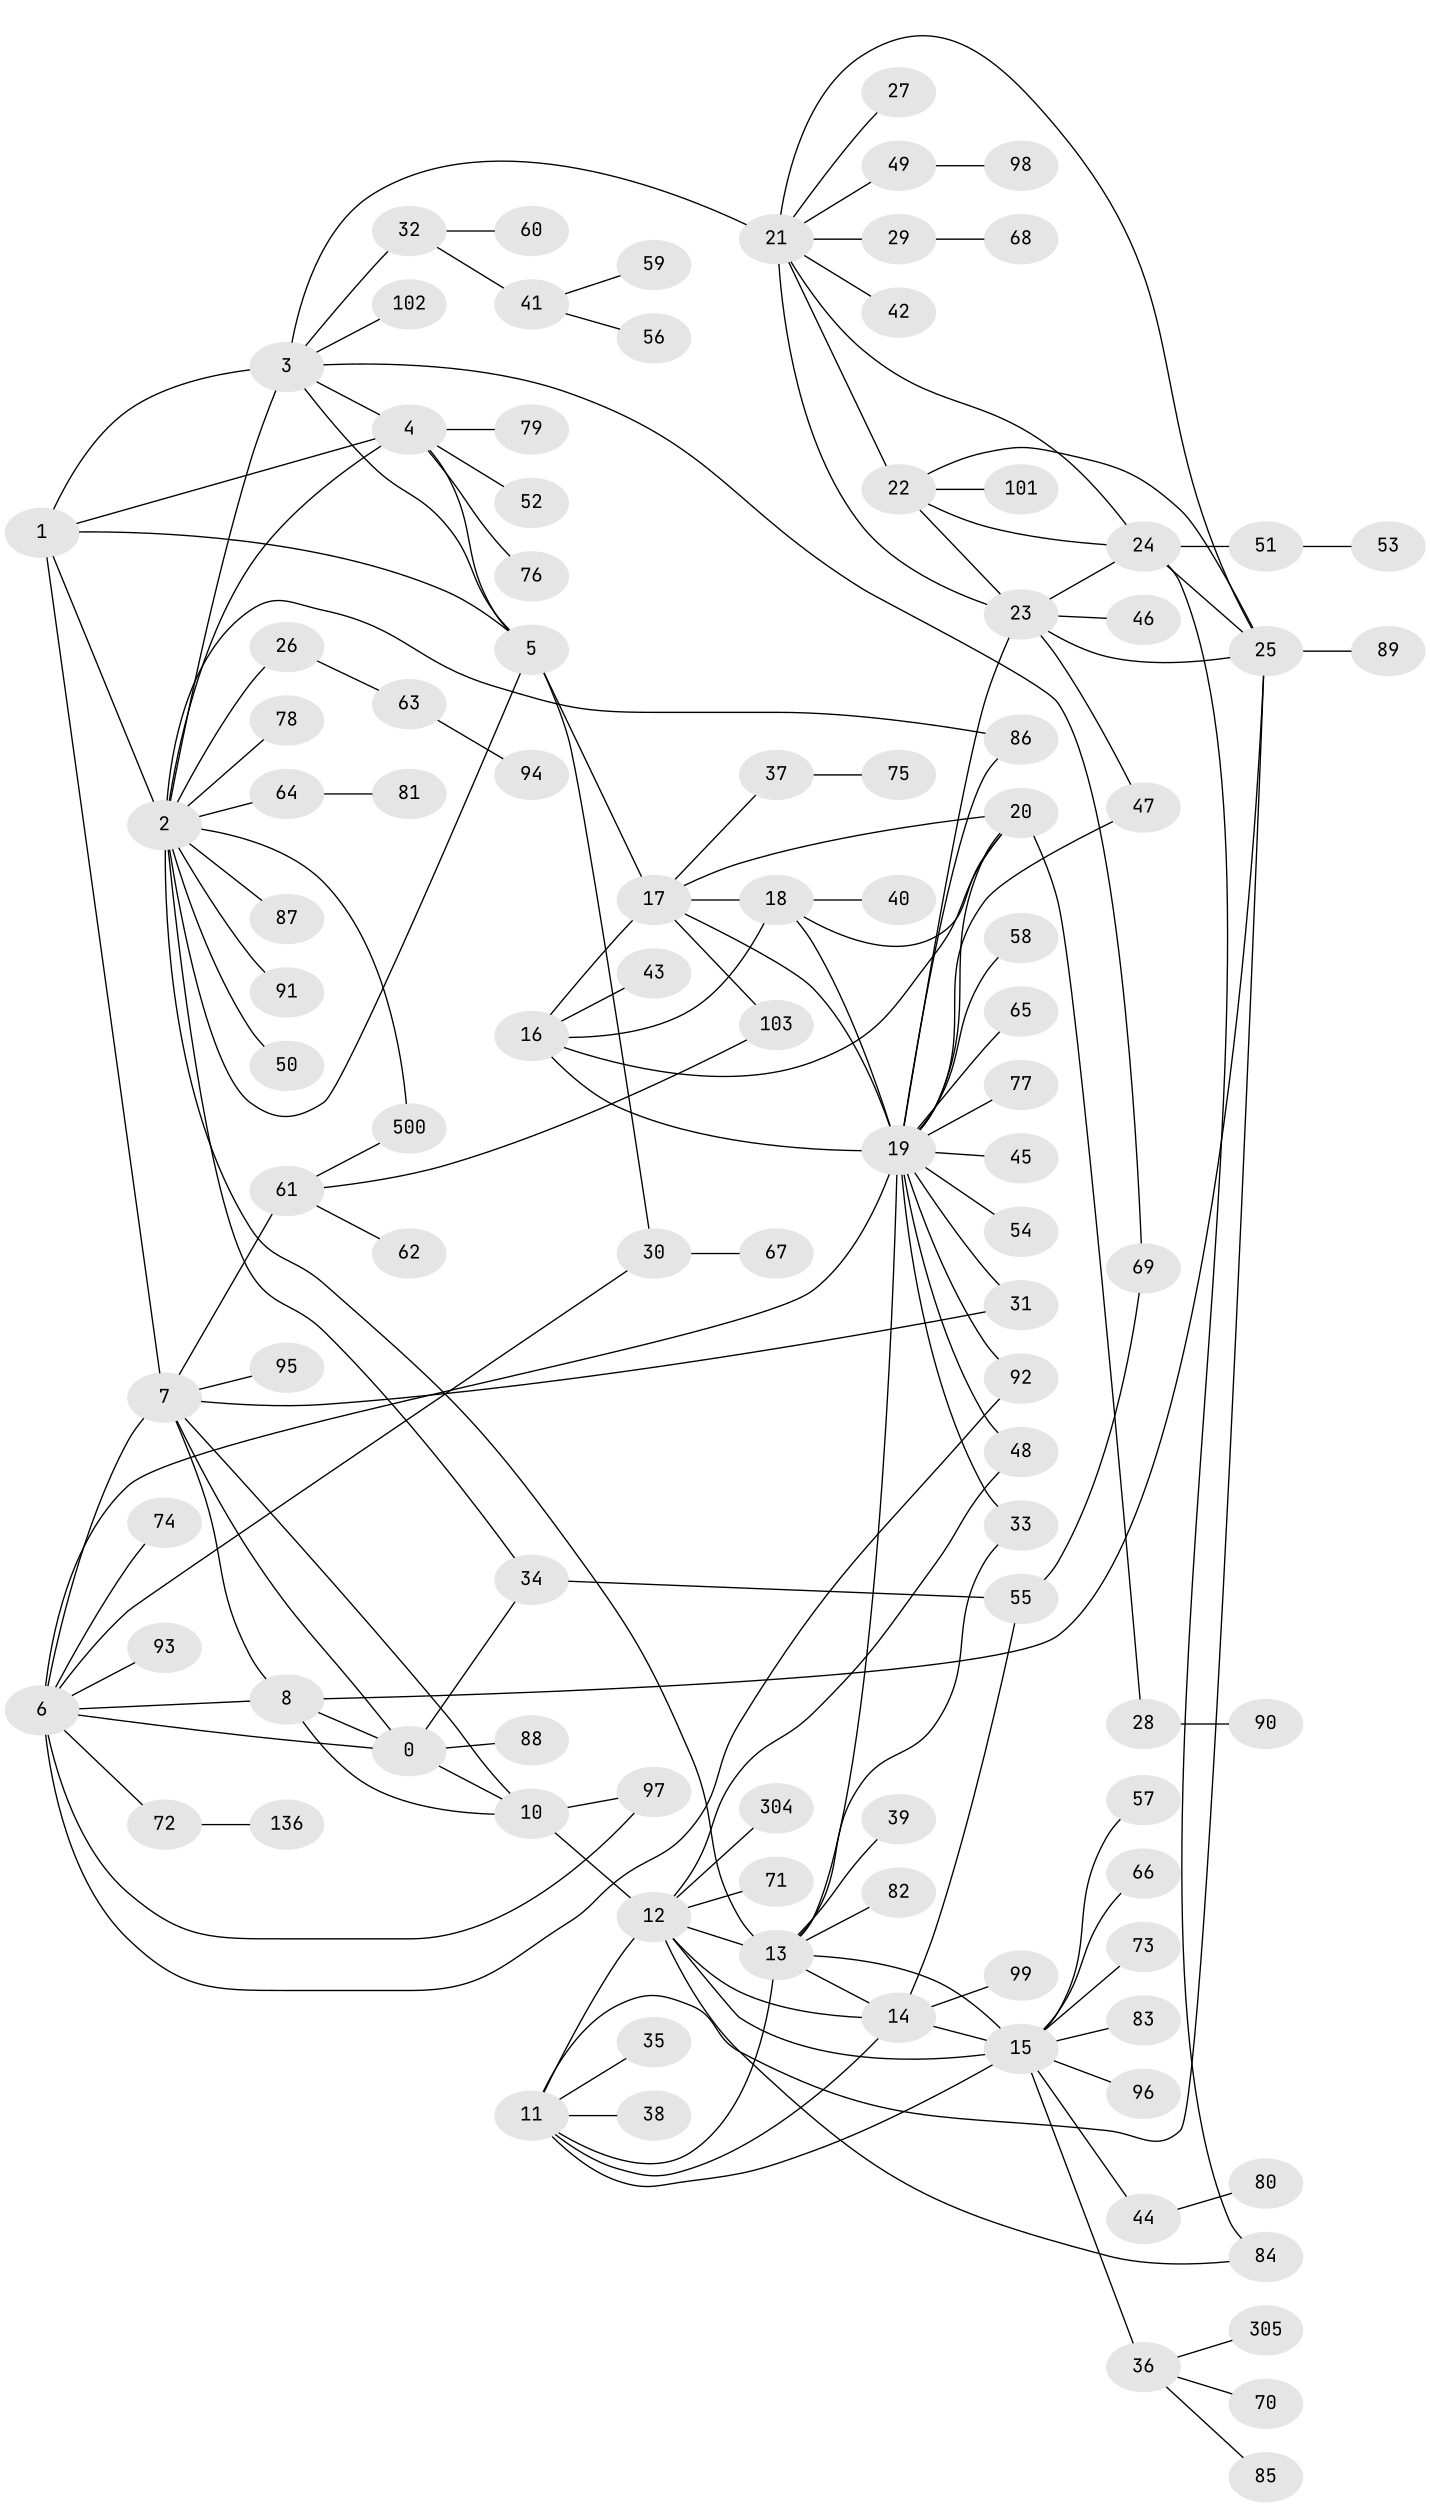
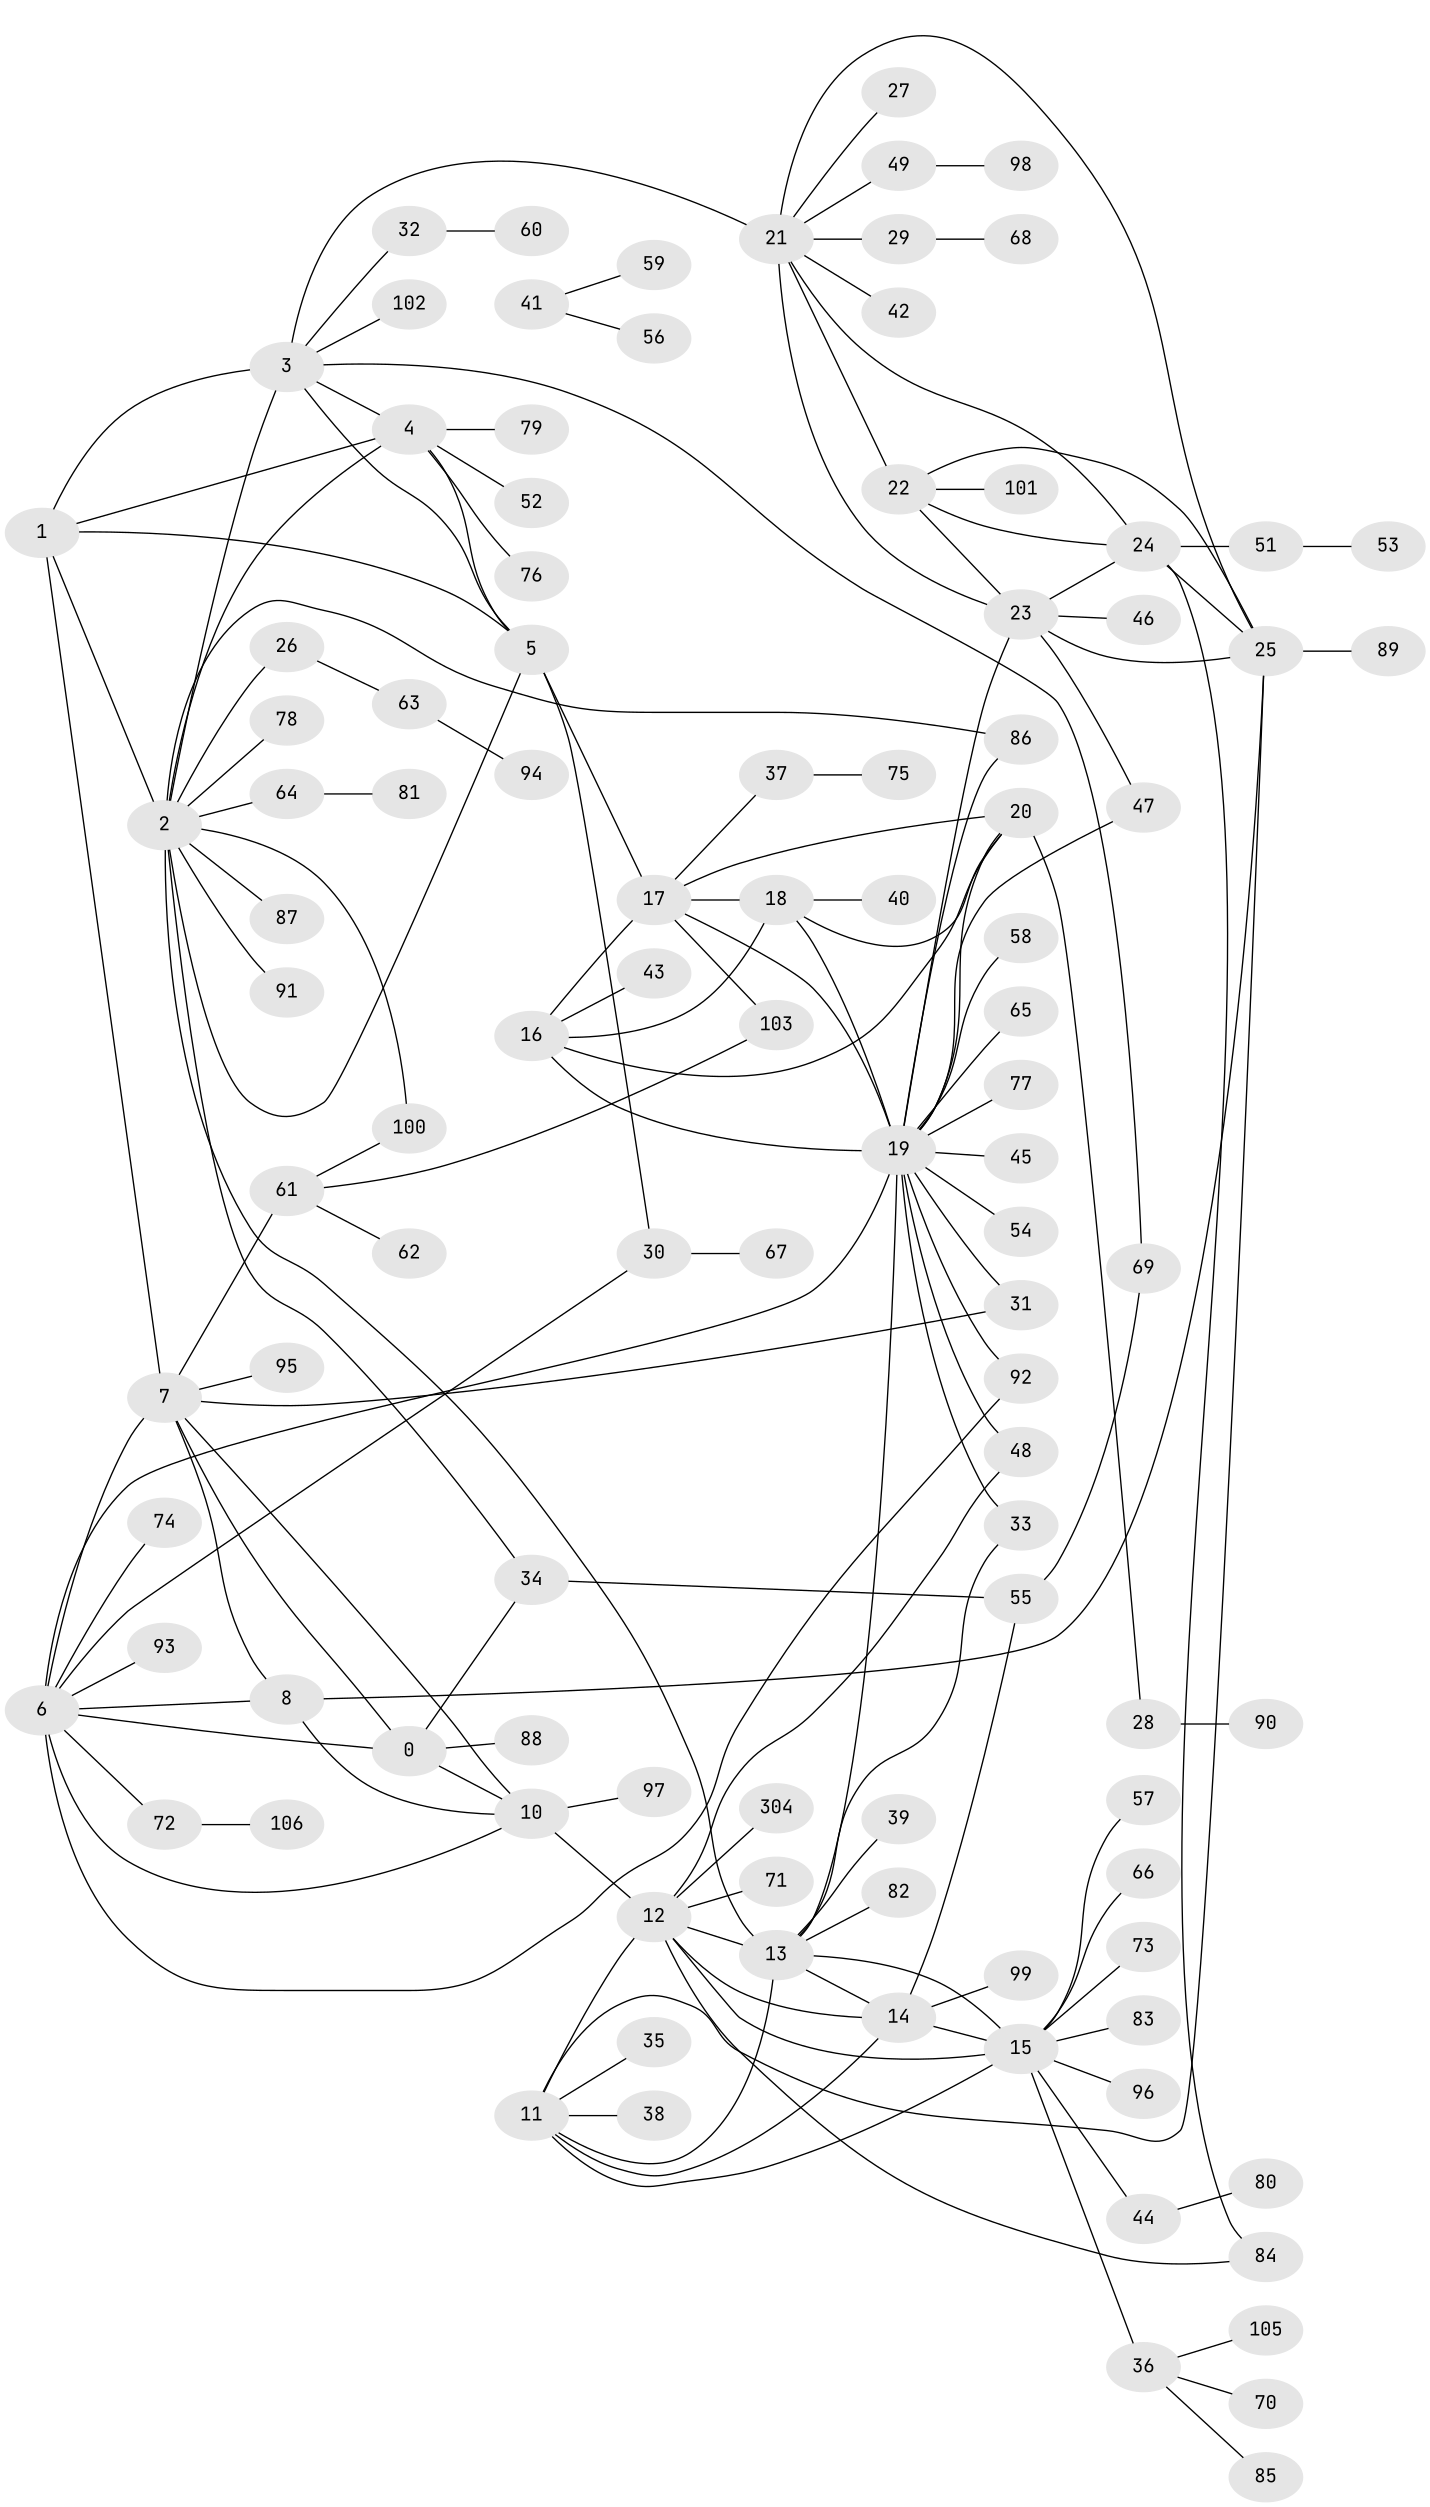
edge "32" -- "41": removed
node "50": removed
node "500": label "500" -> "100"
edge "8" -- "0": removed
node "136": label "136" -> "106"
edge "6" -- "97": now "6" -- "10"
node "305": label "305" -> "105"
